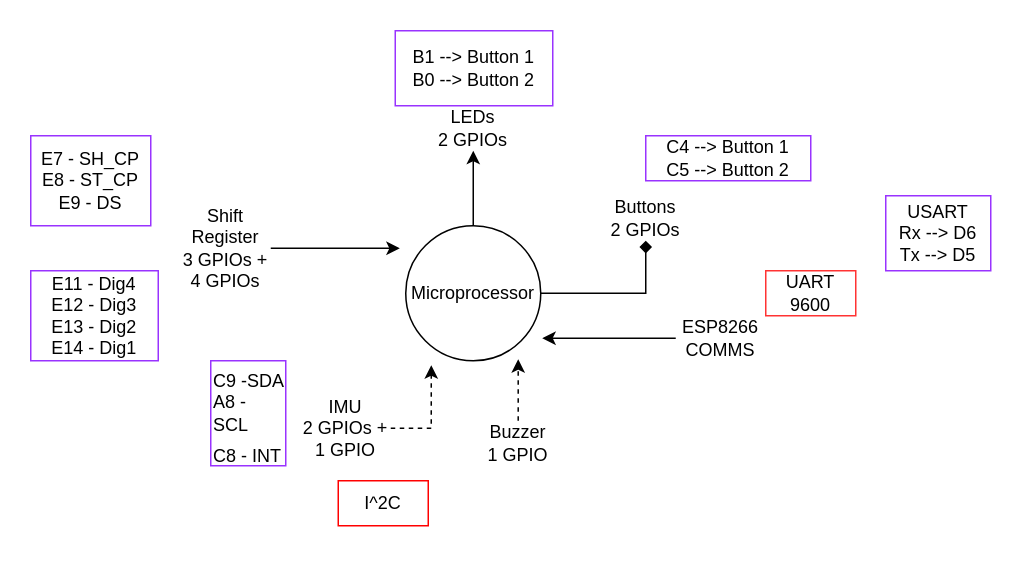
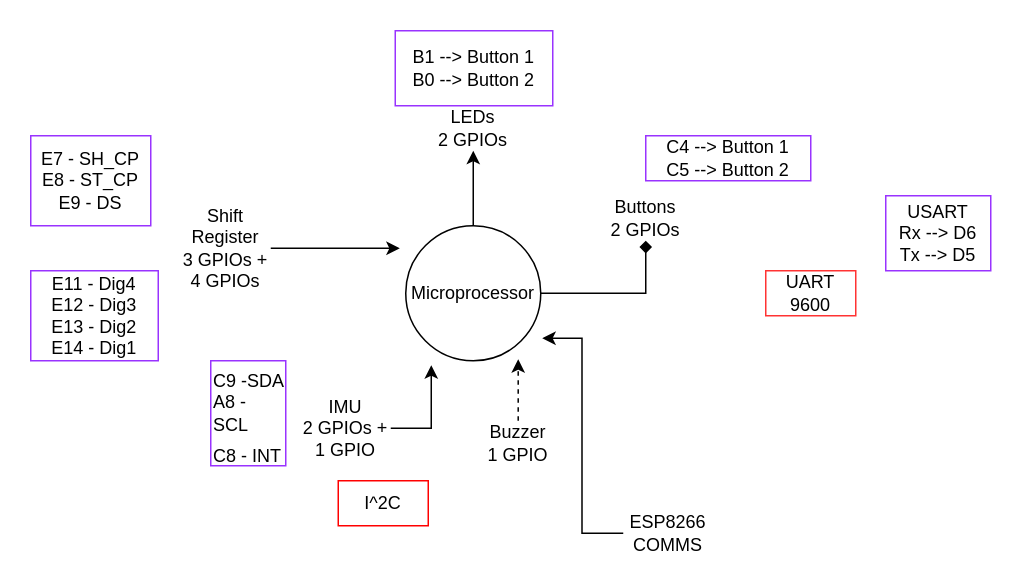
node "ESP8266 COMMS": moved (721, 338) -> (668, 533)
edge "IMU 2 GPIOs + 1 GPIO" -> "Microprocessor": style dashed -> solid
